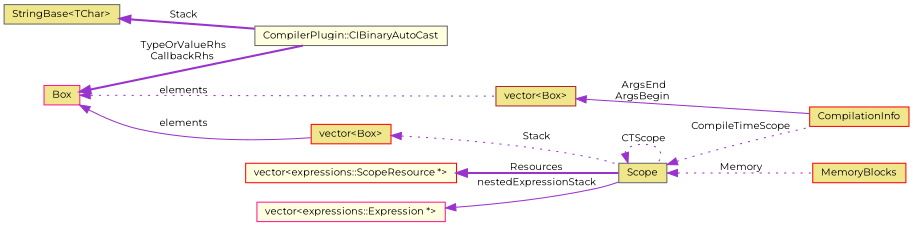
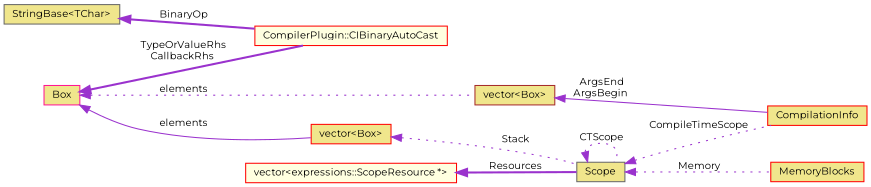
edge "CompilerPlugin::CIBinaryAutoCast" -> "StringBase<TChar>": label " Stack" -> " BinaryOp"
node "CompilerPlugin::CIBinaryAutoCast": color gray40 -> red
node "vector<expressions::Expression *>": removed
